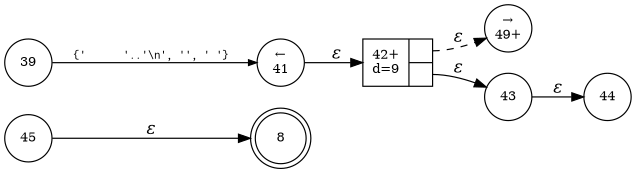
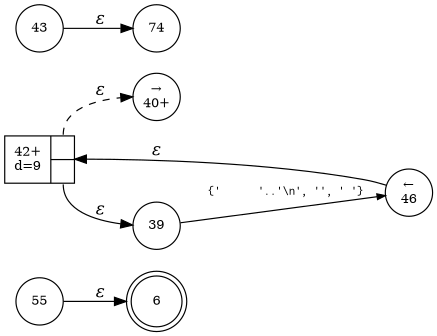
node "→ 49+": label "→ 49+" -> "→ 40+"
node "← 41": label "← 41" -> "← 46"
edge "42+" -> "43": now "42+" -> "39"
node "44": label "44" -> "74"
node "45": label "45" -> "55"
node "8": label "8" -> "6"
